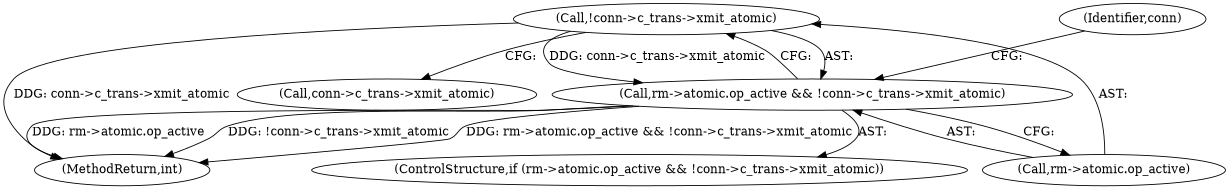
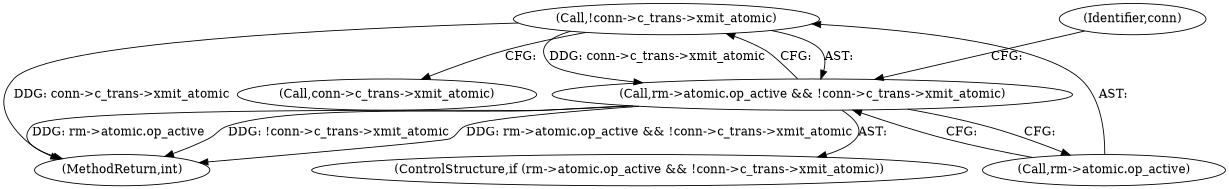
edge "(Call,rm->atomic.op_active)" -> "(Call,rm->atomic.op_active && !conn->c_trans->xmit_atomic)": label "AST: " -> "CFG: "
